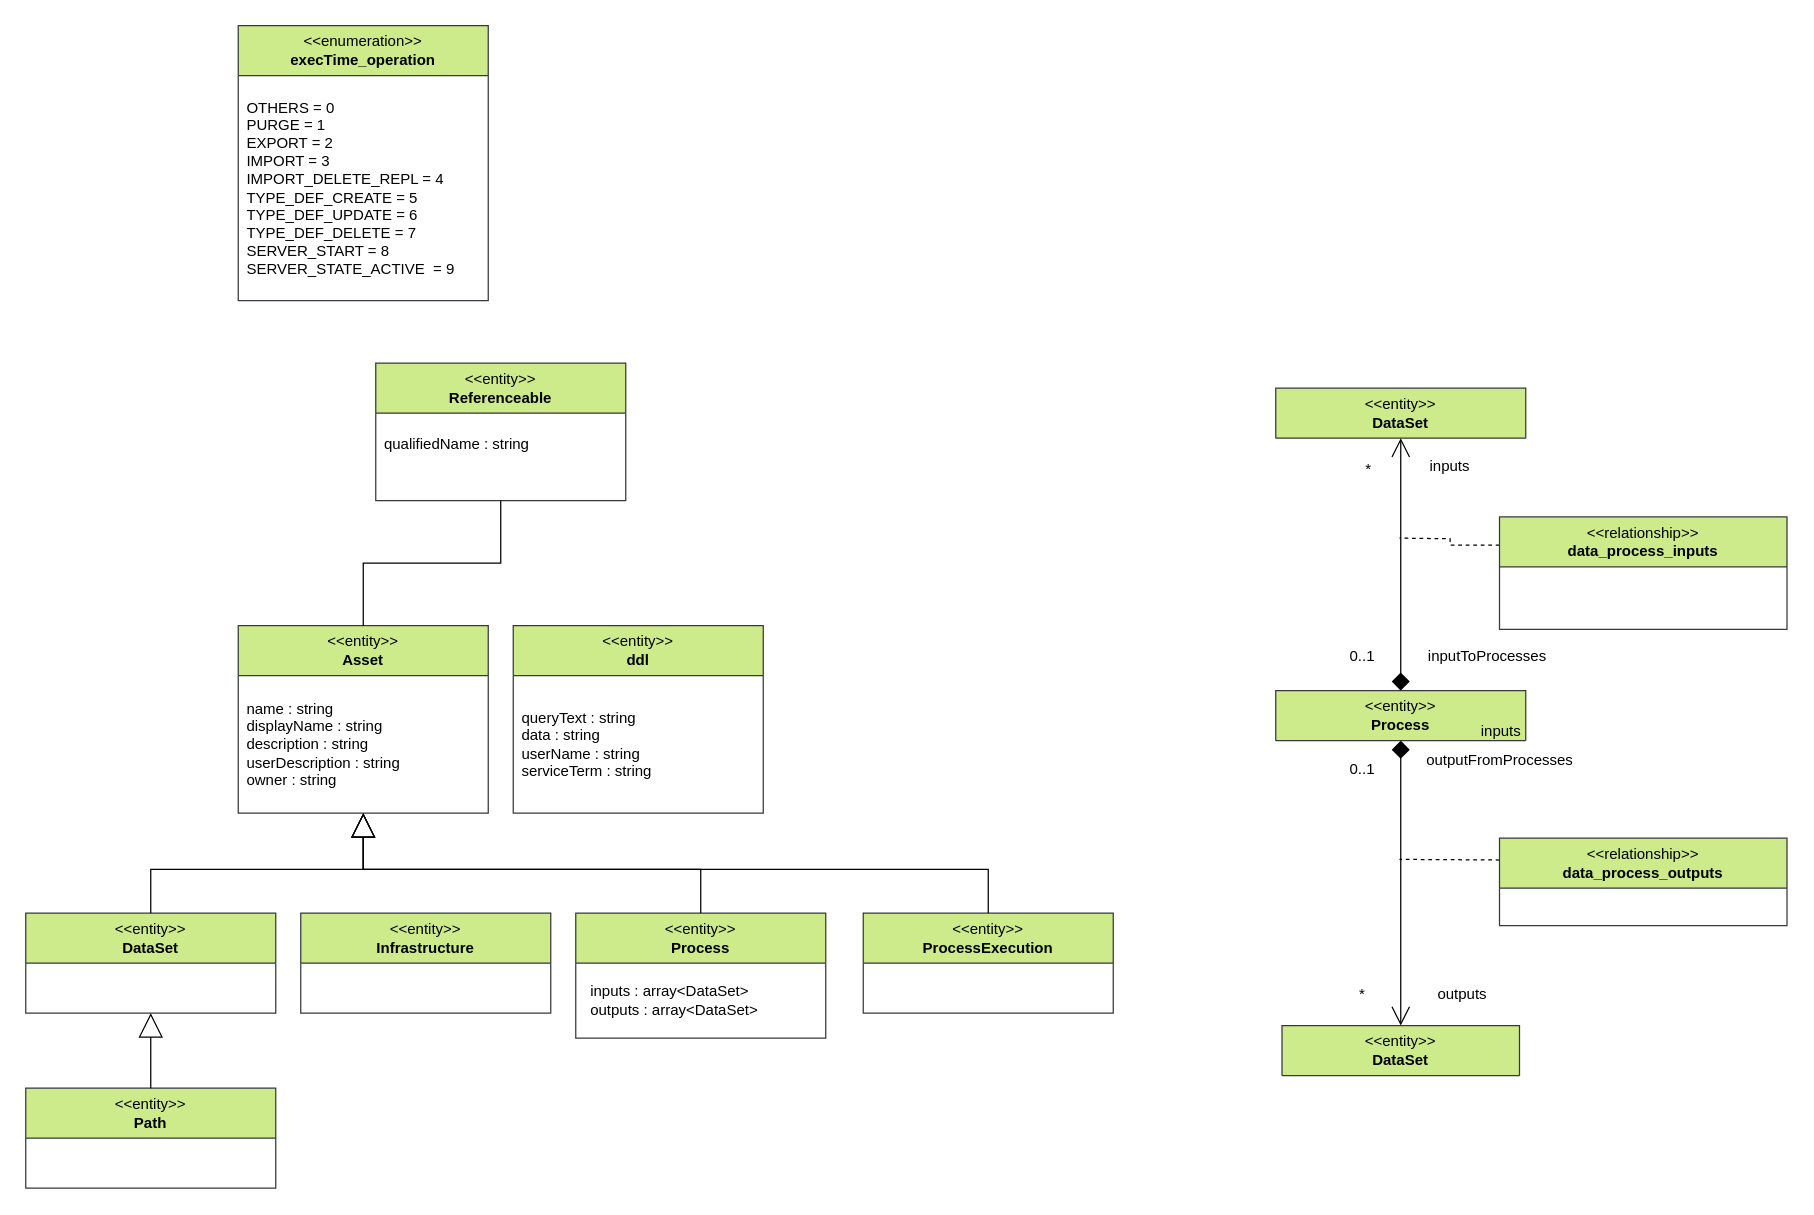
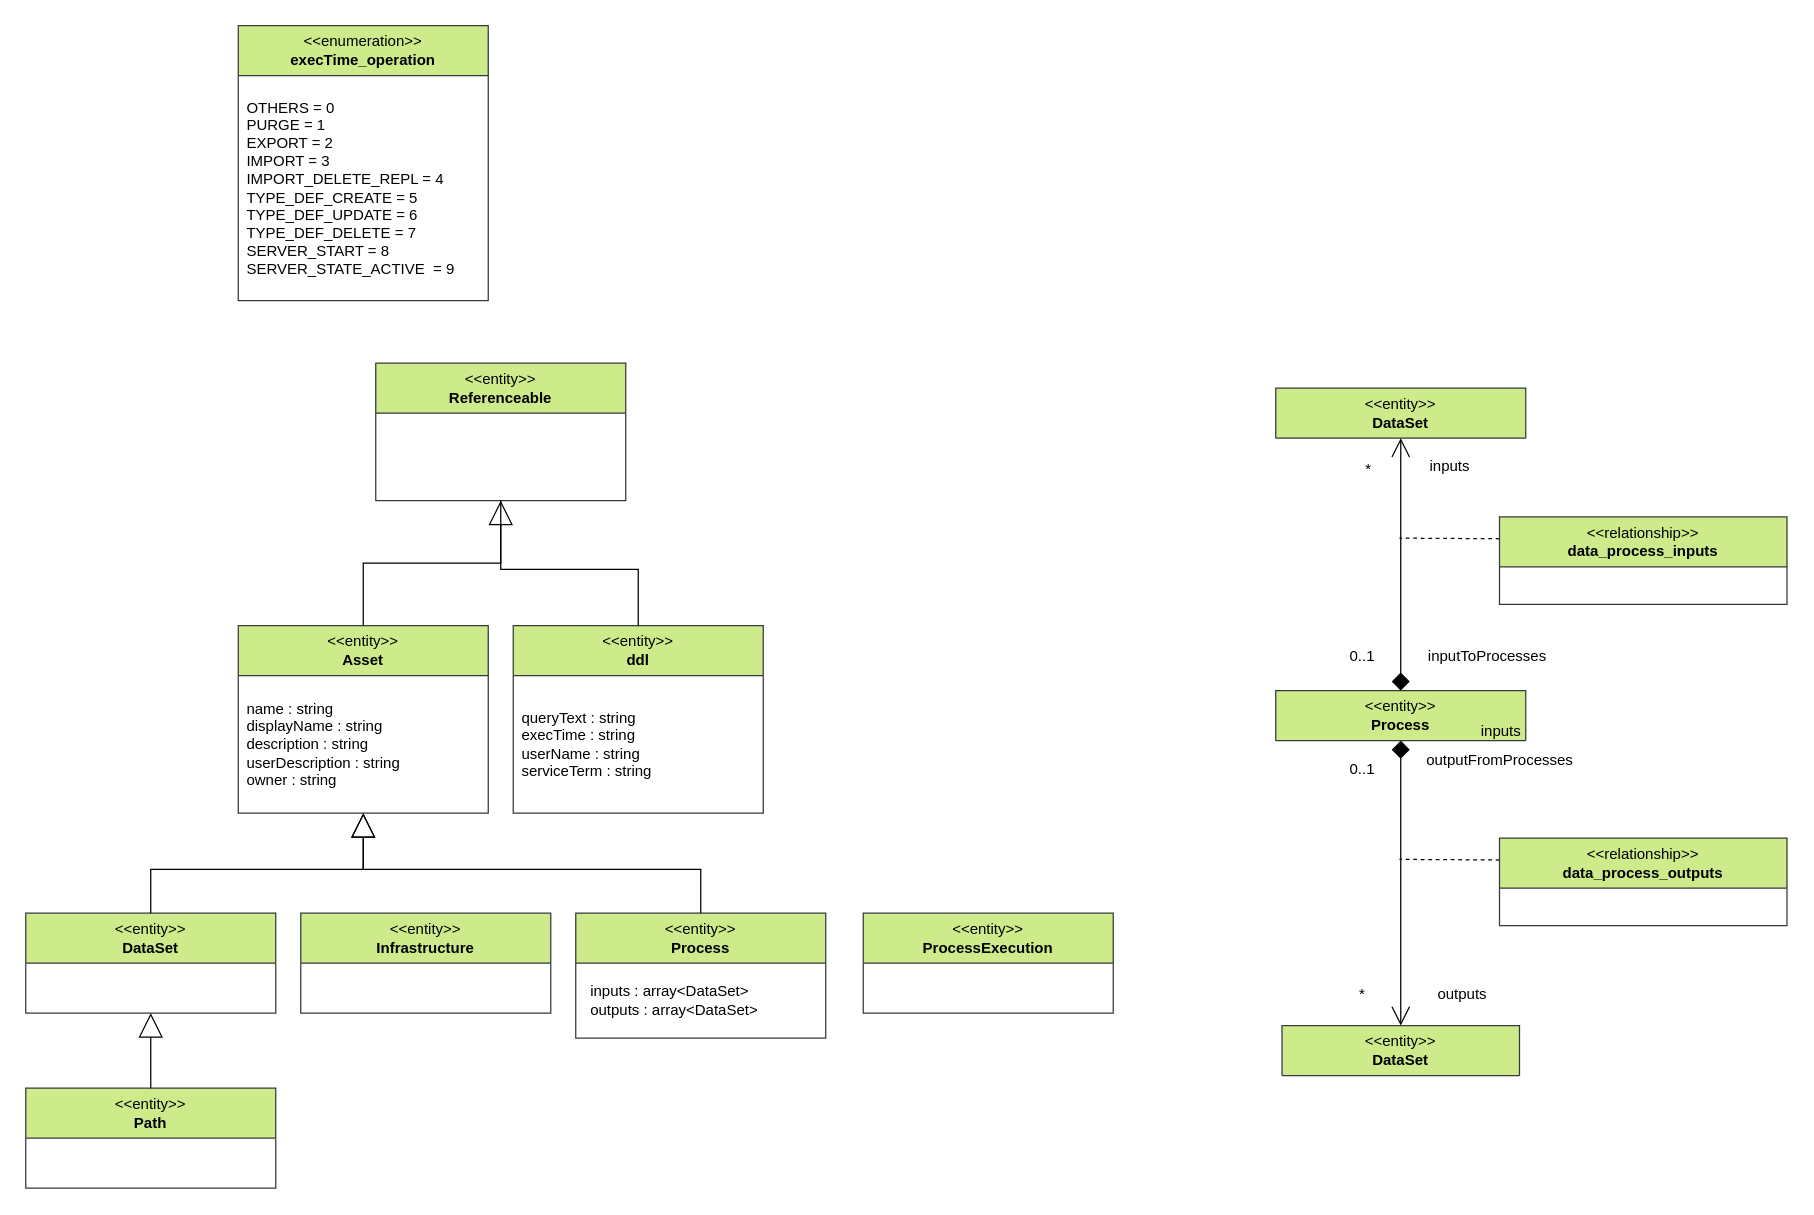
node "qualifiedName : string": removed
edge "<<entity>> ddl" -> "<<entity>> Referenceable": added
node "<<relationship>> data_process_inputs": size 288x113 -> 288x88
node "queryText : string data : string userName : string serviceTerm : string": label "queryText : string data : string userName : string serviceTerm : string" -> "queryText : string execTime : string userName : string serviceTerm : string"
edge "<<entity>> ProcessExecution" -> "<<entity>> Asset": removed
